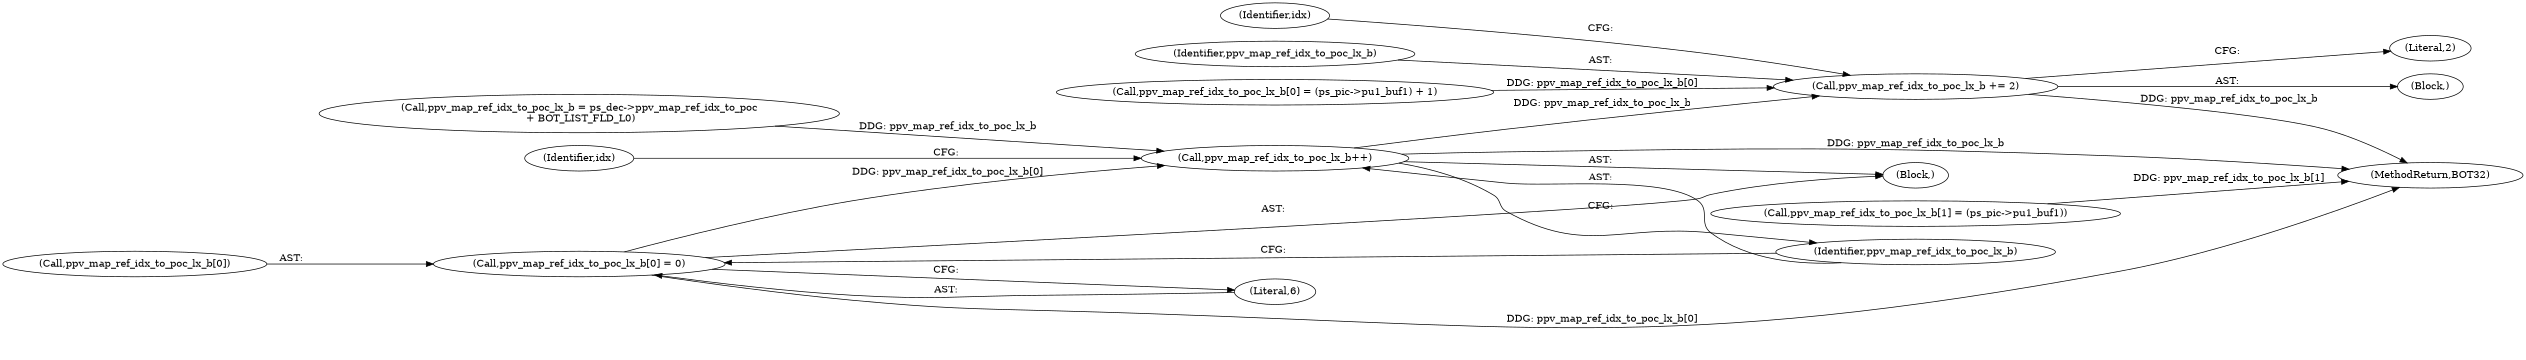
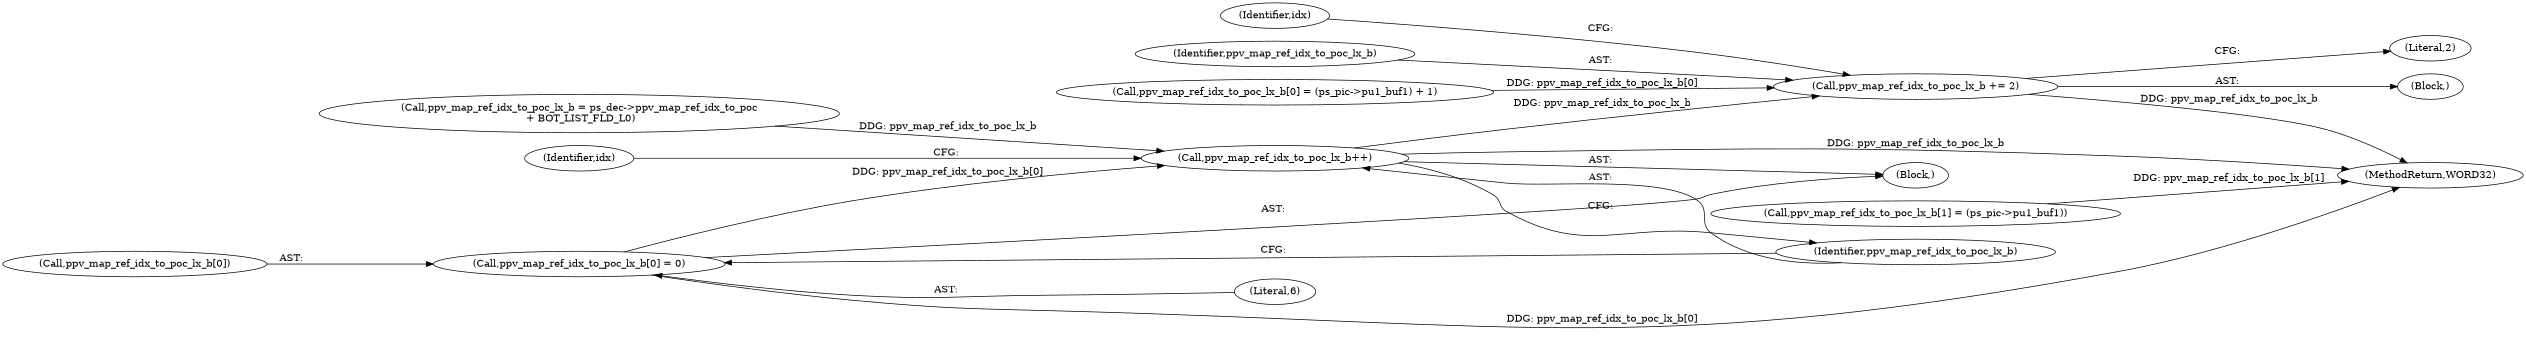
node "(MethodReturn,BOT32)": label "(MethodReturn,BOT32)" -> "(MethodReturn,WORD32)"
edge "(Call,ppv_map_ref_idx_to_poc_lx_b[0] = 0)" -> "(Literal,6)": removed, label "CFG:"
